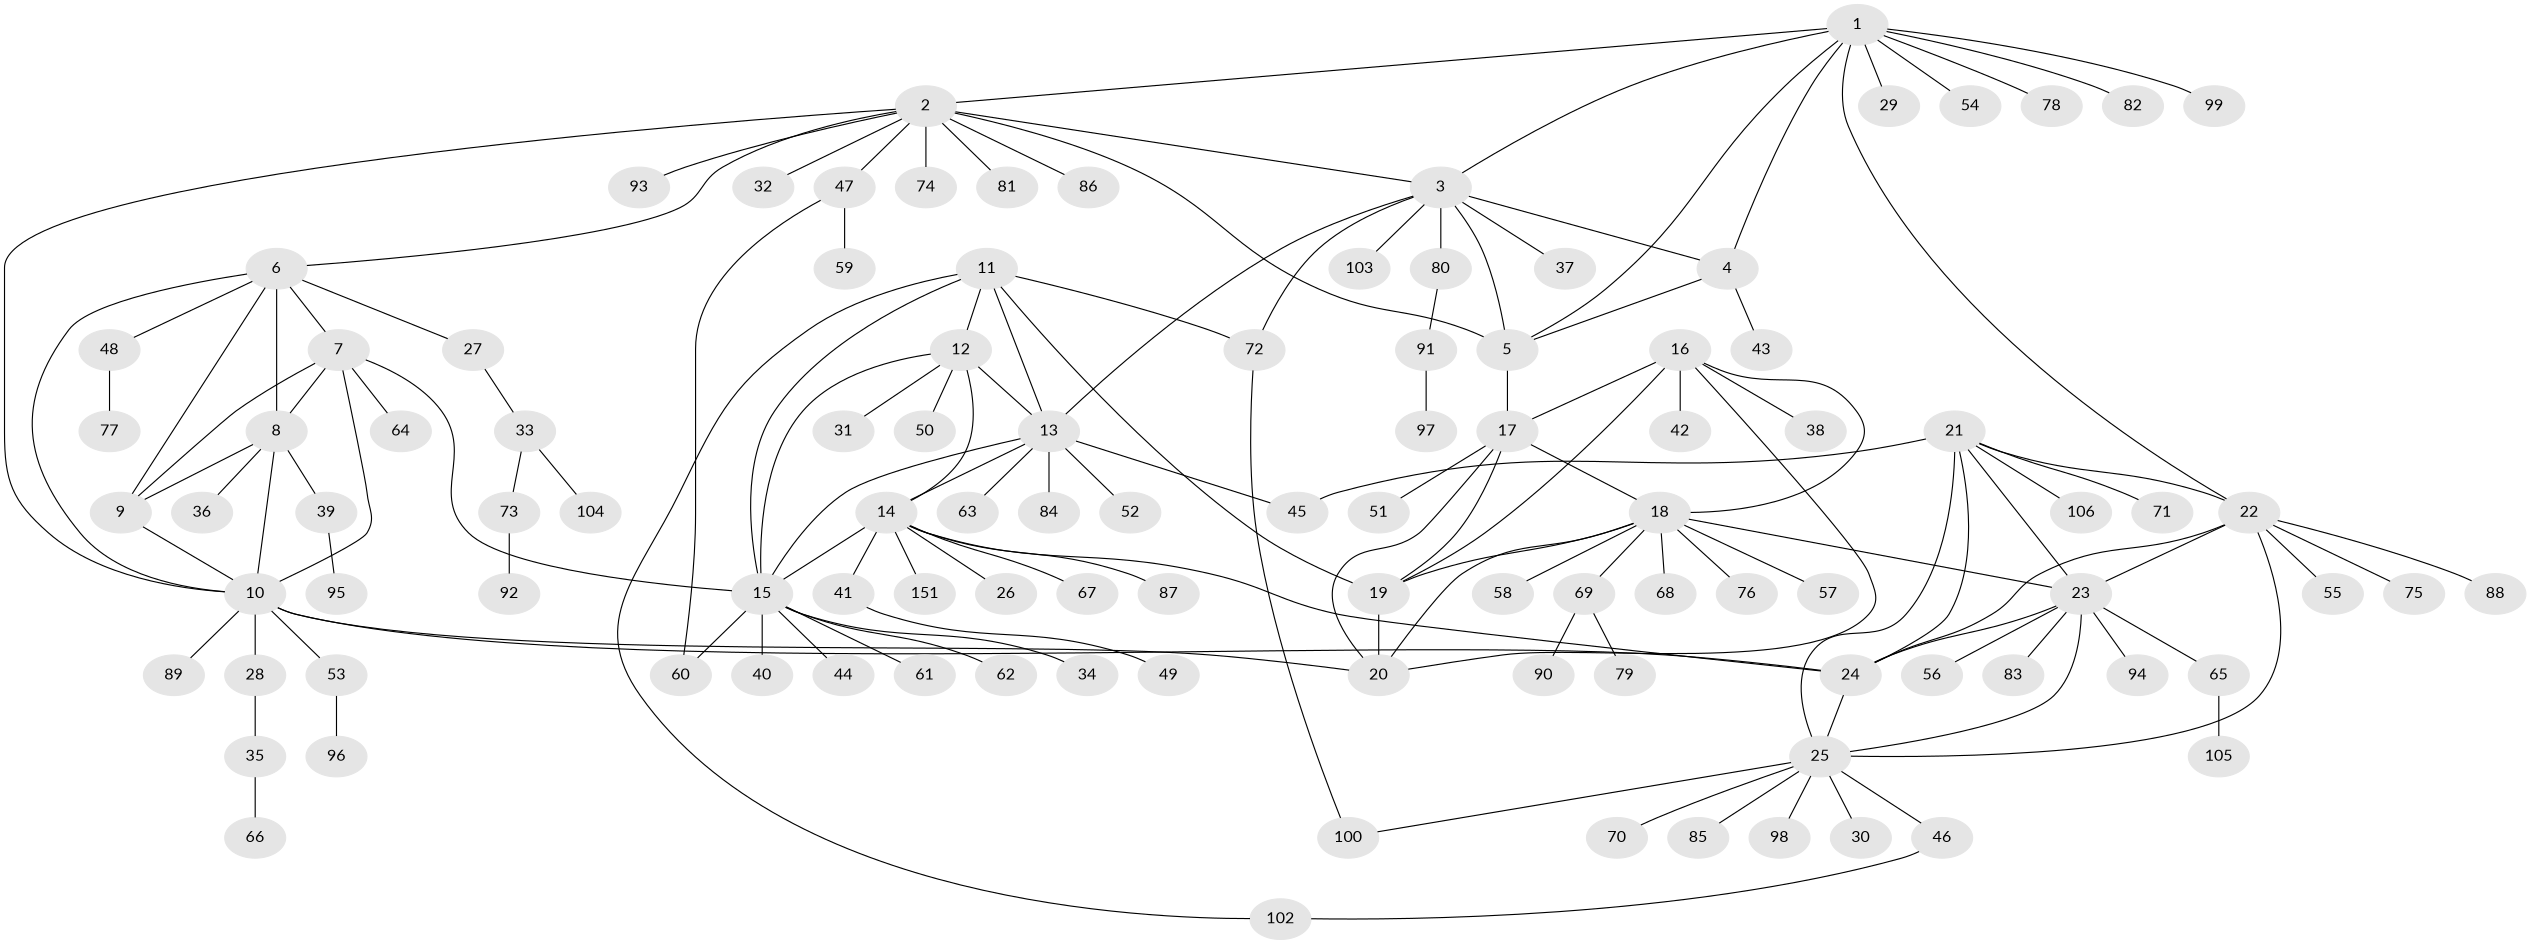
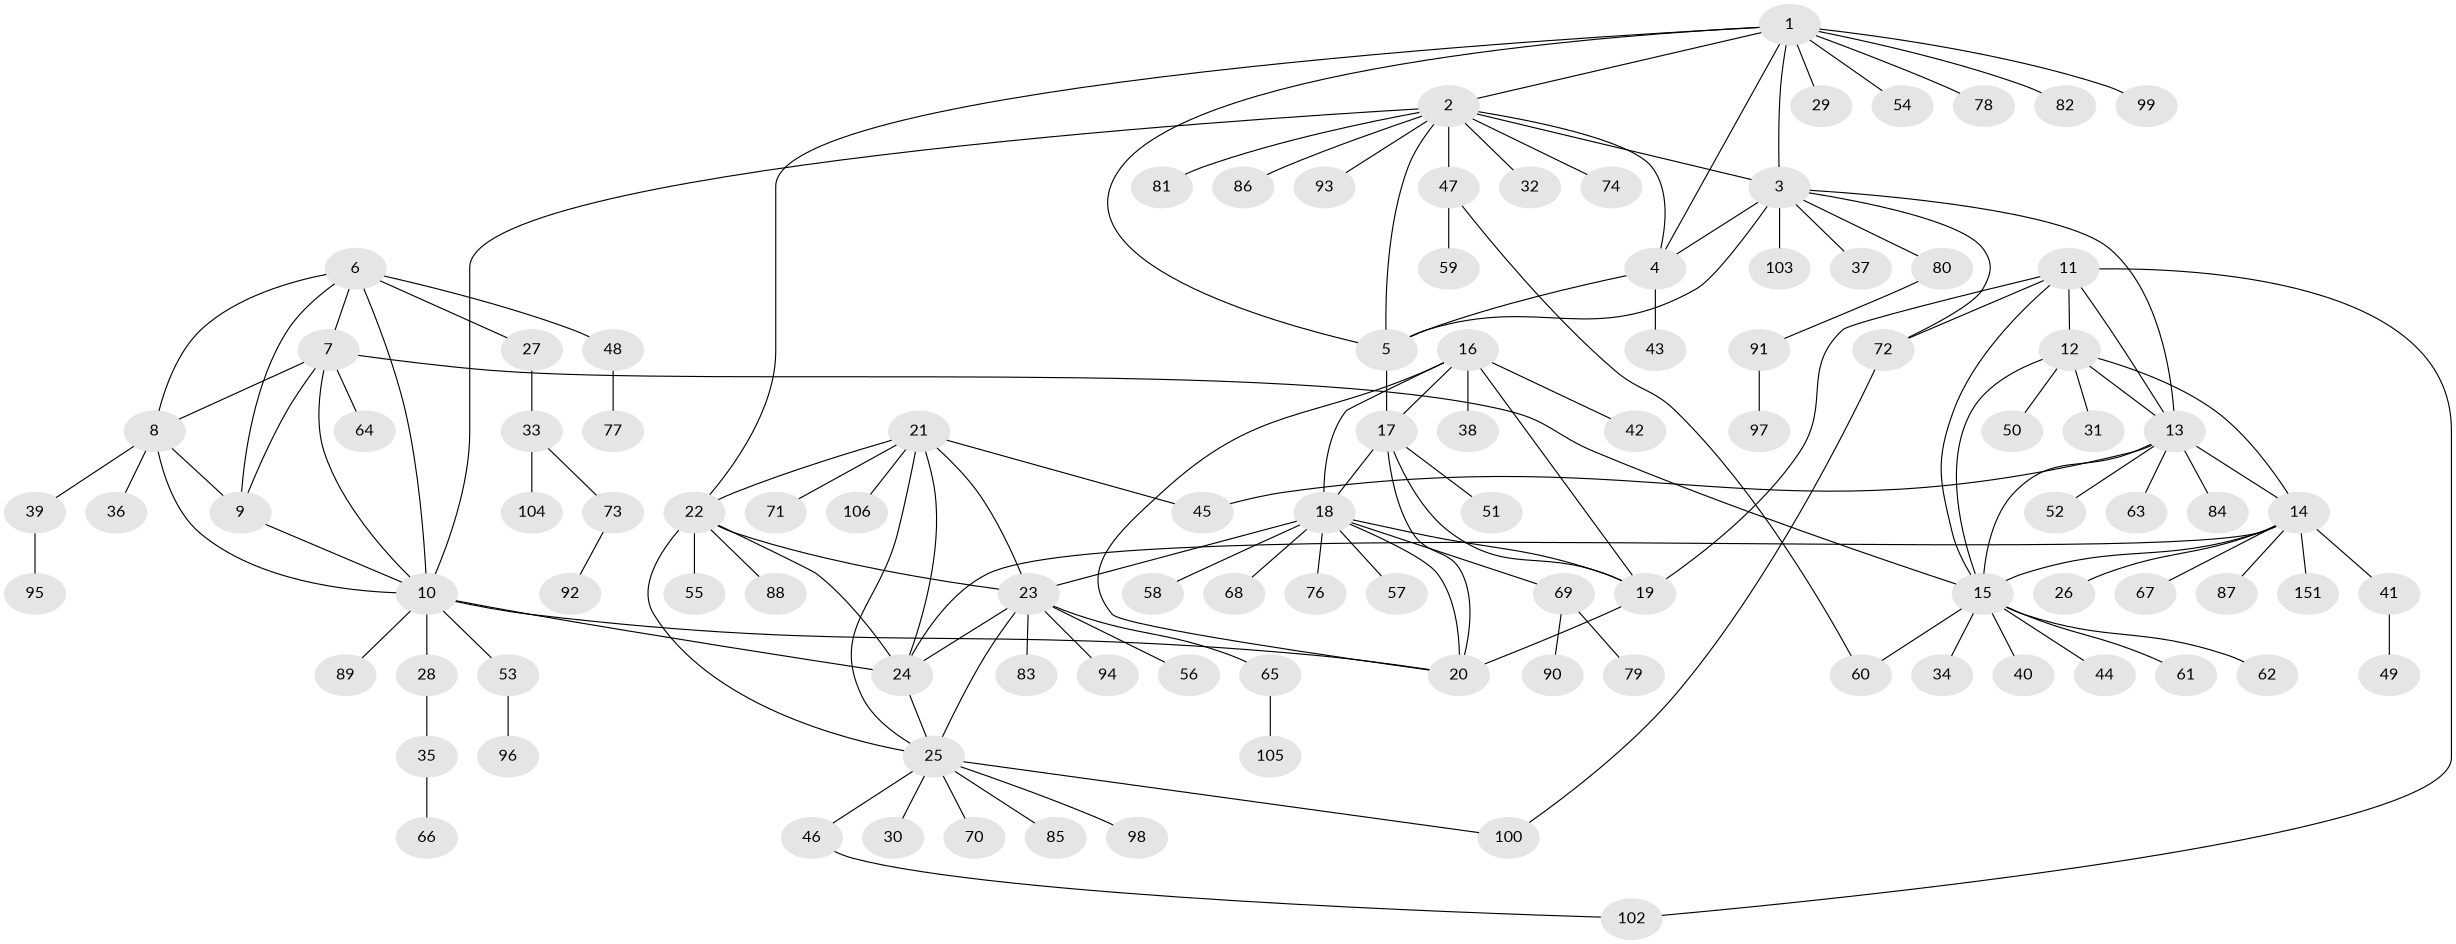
edge "2" -- "6": now "2" -- "4"
node "75": removed
